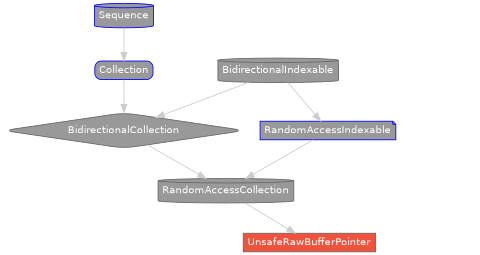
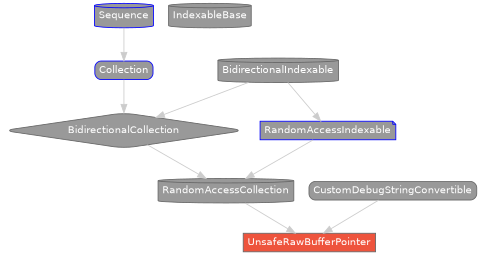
node "IndexableBase": added
node "CustomDebugStringConvertible": added
